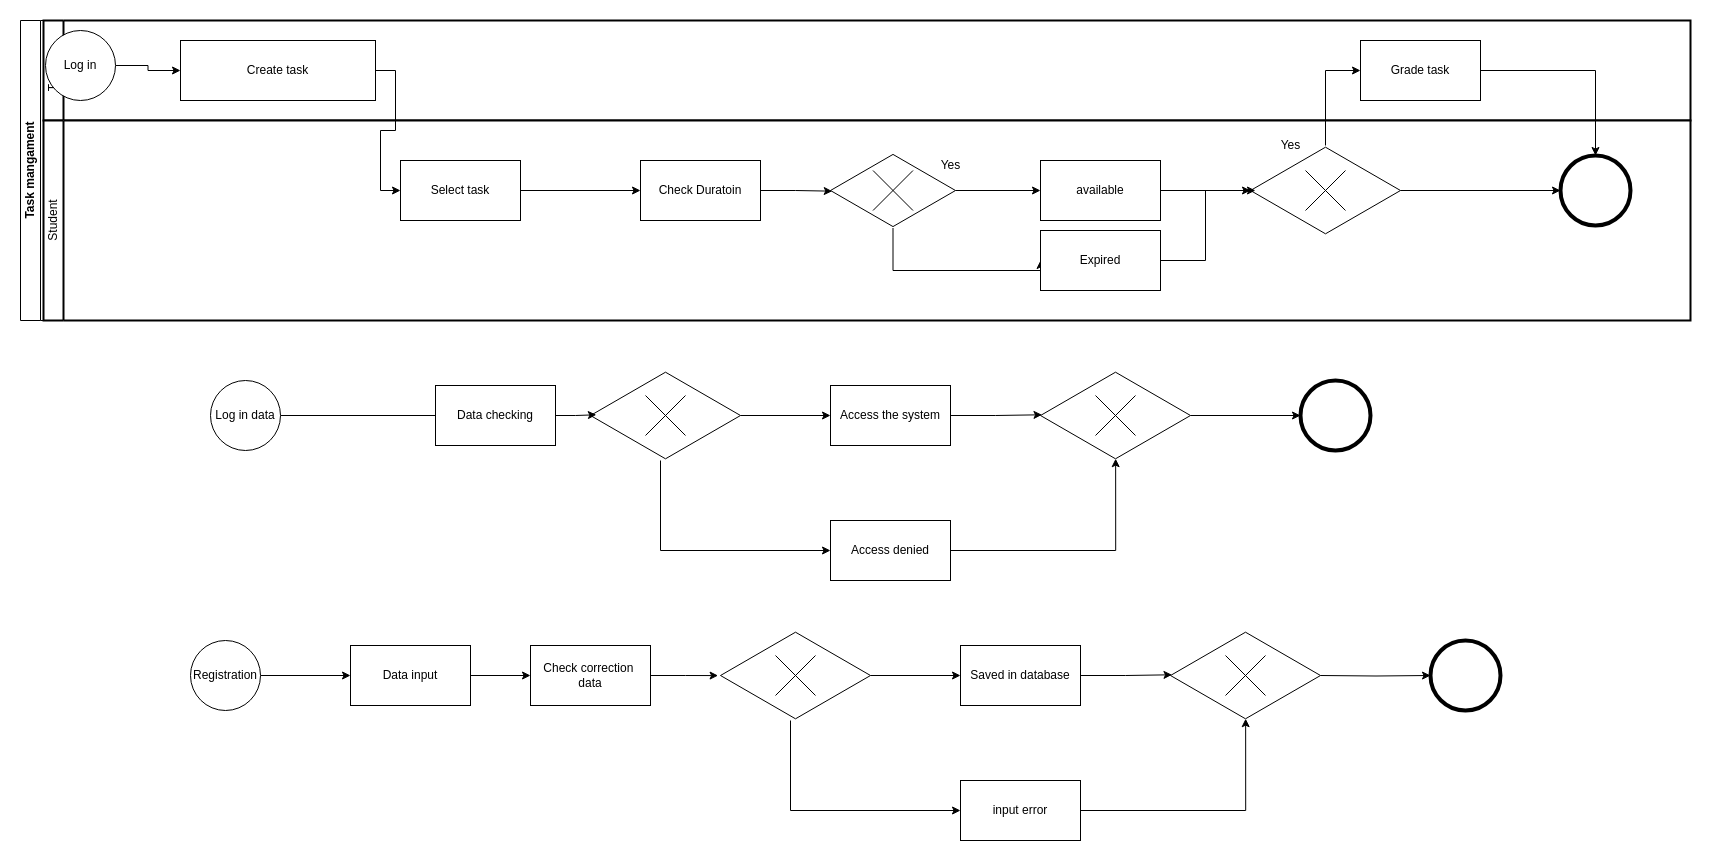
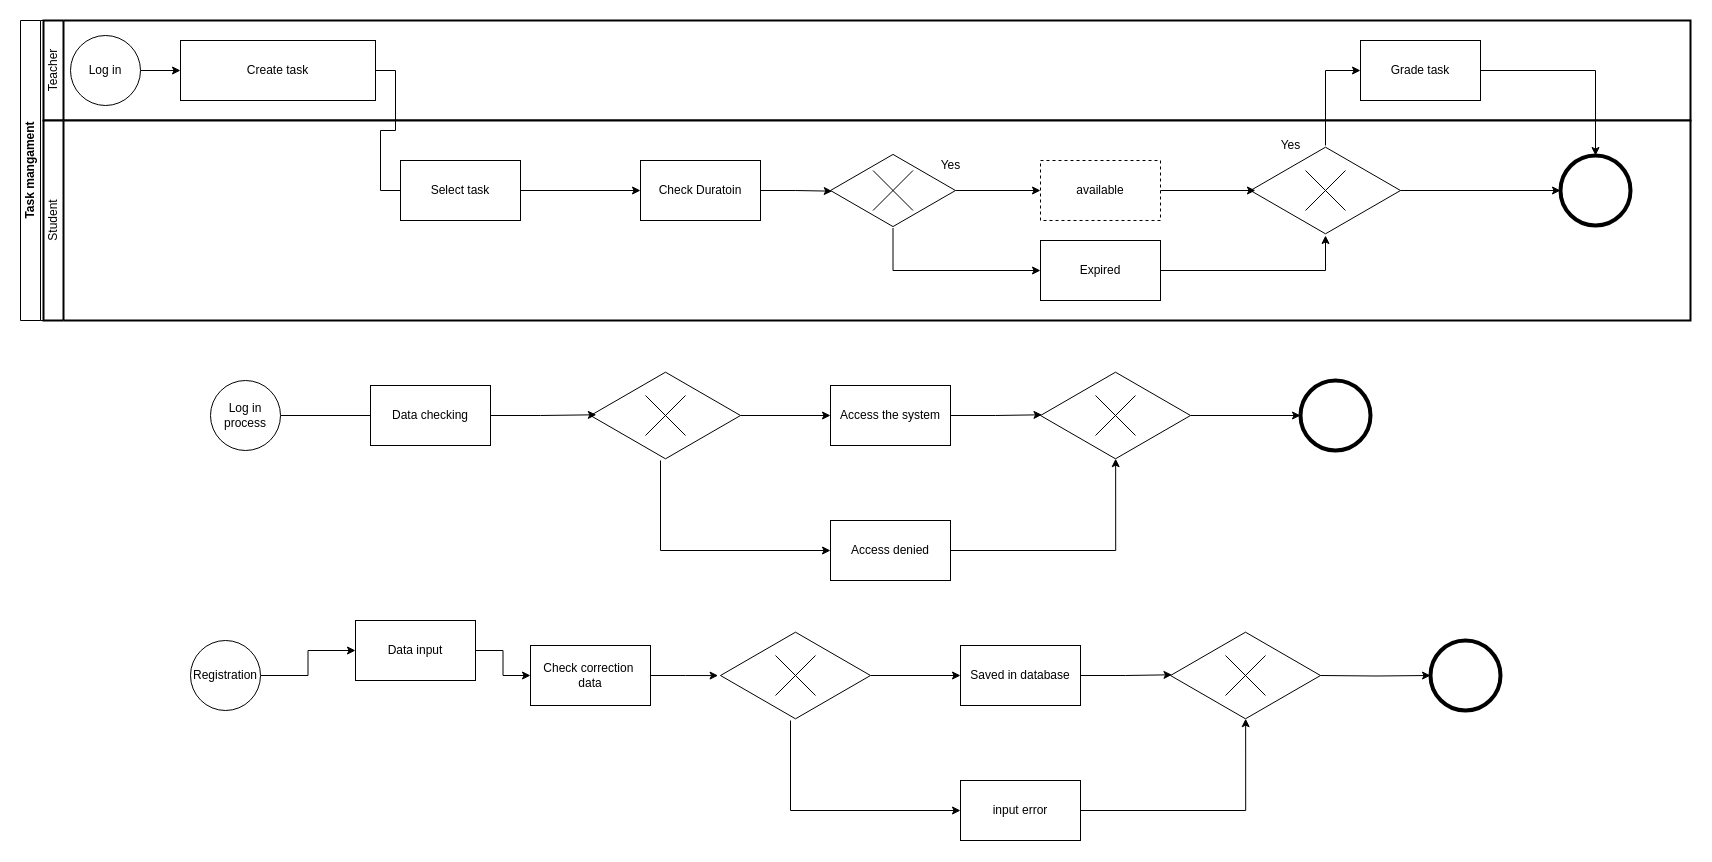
node "Log in": moved (81, 66) -> (106, 71)
edge "Create task" -> "Select task": arrowhead classic -> none
node "available": style solid -> dashed
node "Expired": moved (1101, 261) -> (1101, 271)
node "Log in data": label "Log in data" -> "Log in process"
node "Data checking": moved (496, 416) -> (431, 416)
node "Data input": moved (411, 676) -> (416, 651)
